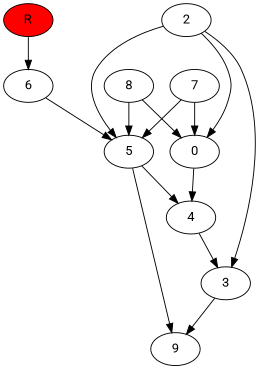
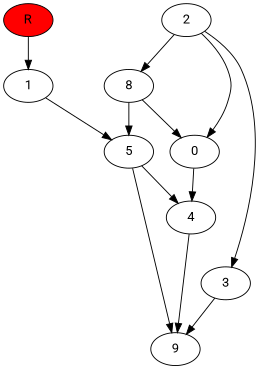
edge "2" -> "5": now "2" -> "8"
node "6": label "6" -> "1"
node "7": removed
edge "4" -> "3": now "4" -> "9"
